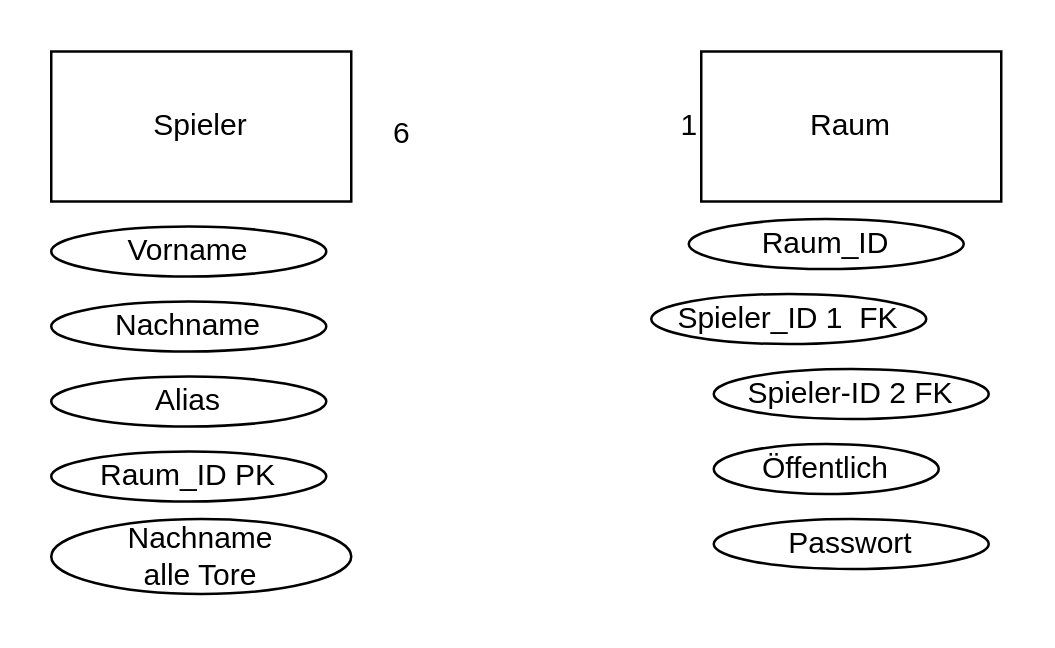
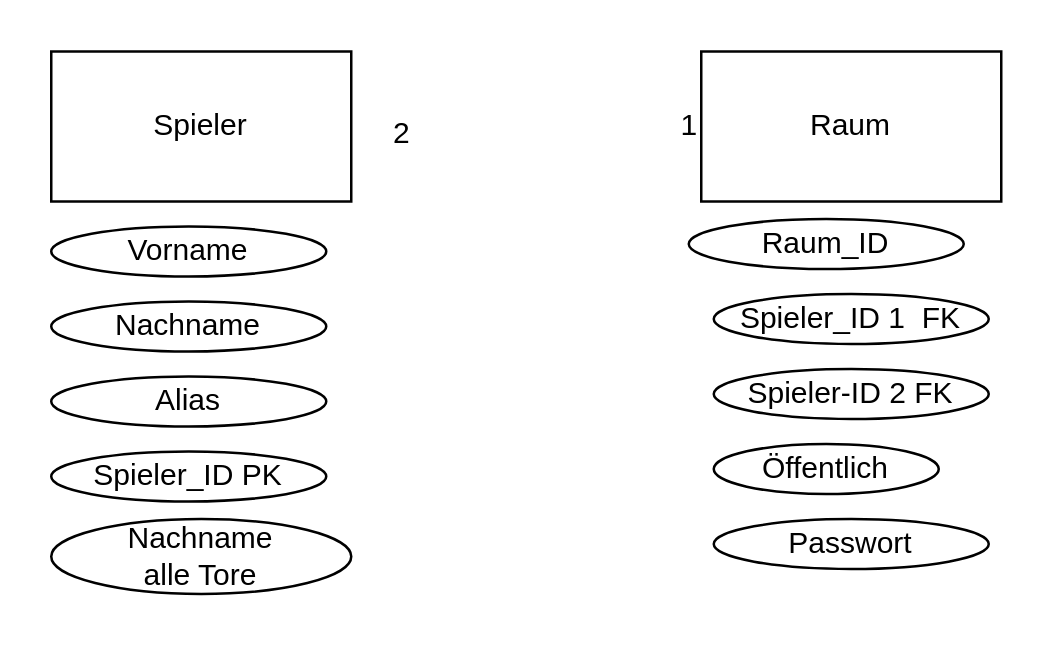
node "6": label "6" -> "2"
node "Spieler_ID 1 FK": moved (789, 319) -> (851, 319)
node "Raum_ID PK": label "Raum_ID PK" -> "Spieler_ID PK"
